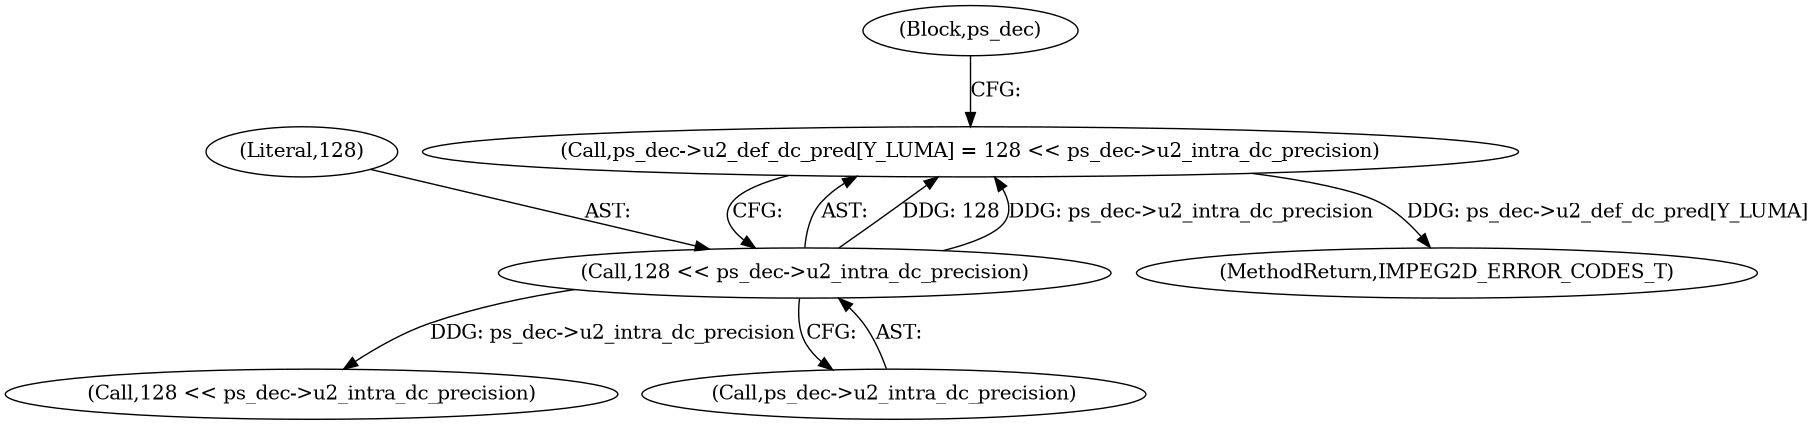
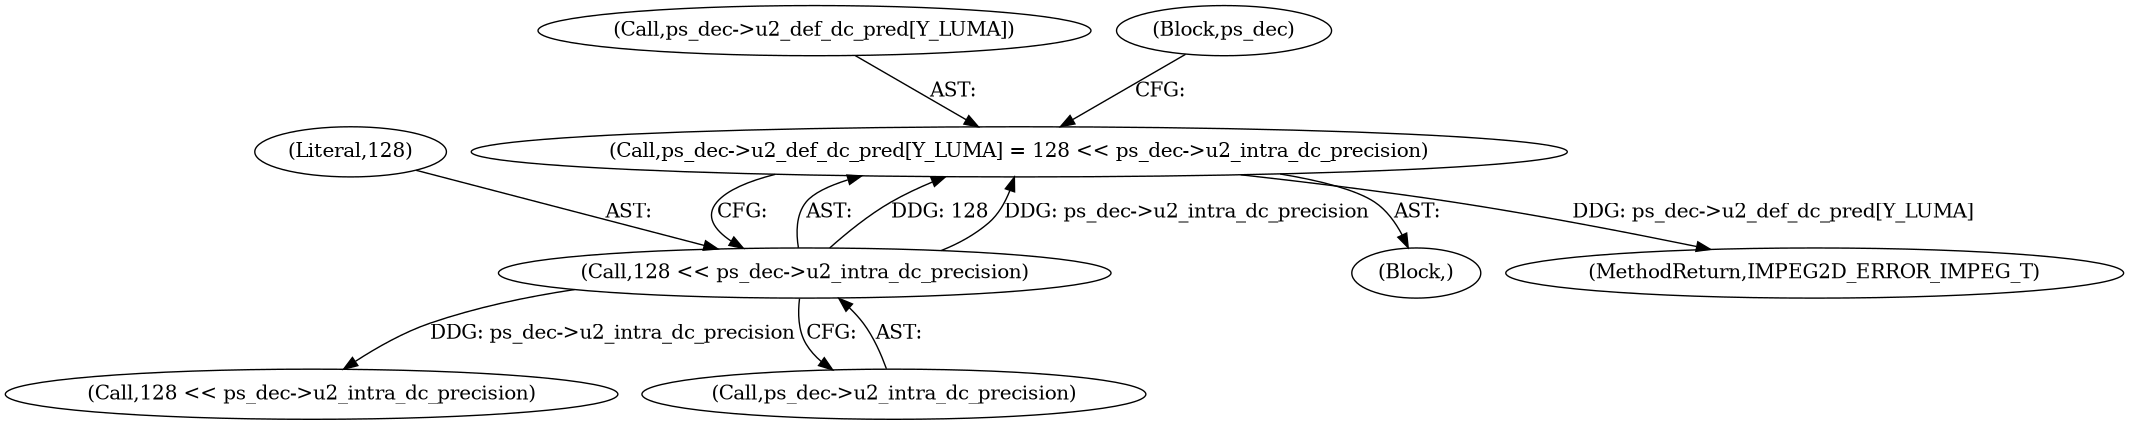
node "(Call,ps_dec->u2_def_dc_pred[Y_LUMA])": added
node "(Block,)": added
node "(MethodReturn,IMPEG2D_ERROR_CODES_T)": label "(MethodReturn,IMPEG2D_ERROR_CODES_T)" -> "(MethodReturn,IMPEG2D_ERROR_IMPEG_T)"
